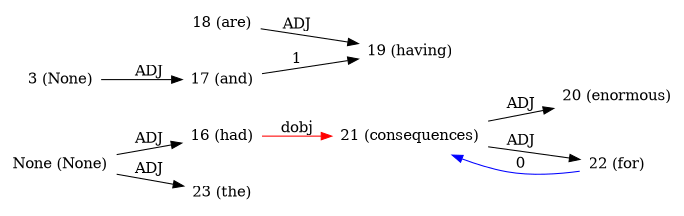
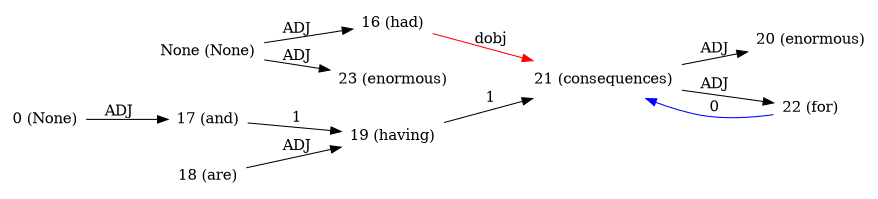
node "3 (None)": label "3 (None)" -> "0 (None)"
edge "19 (having)" -> "21 (consequences)": added, label "1"
node "23 (the)": label "23 (the)" -> "23 (enormous)"
